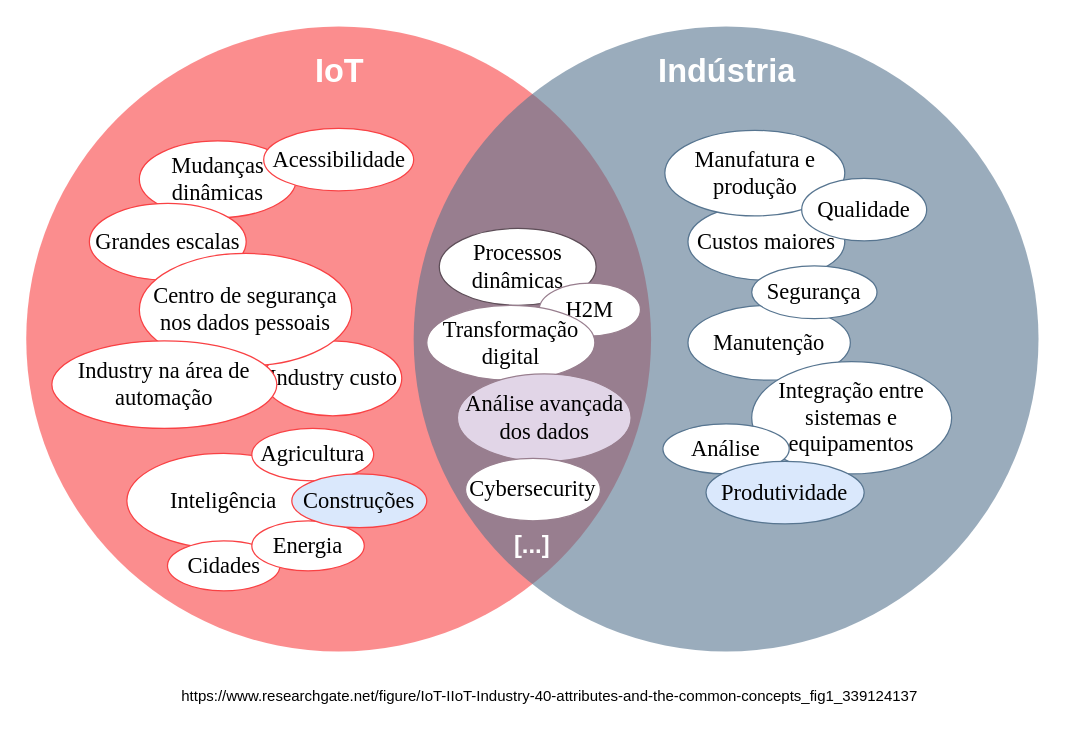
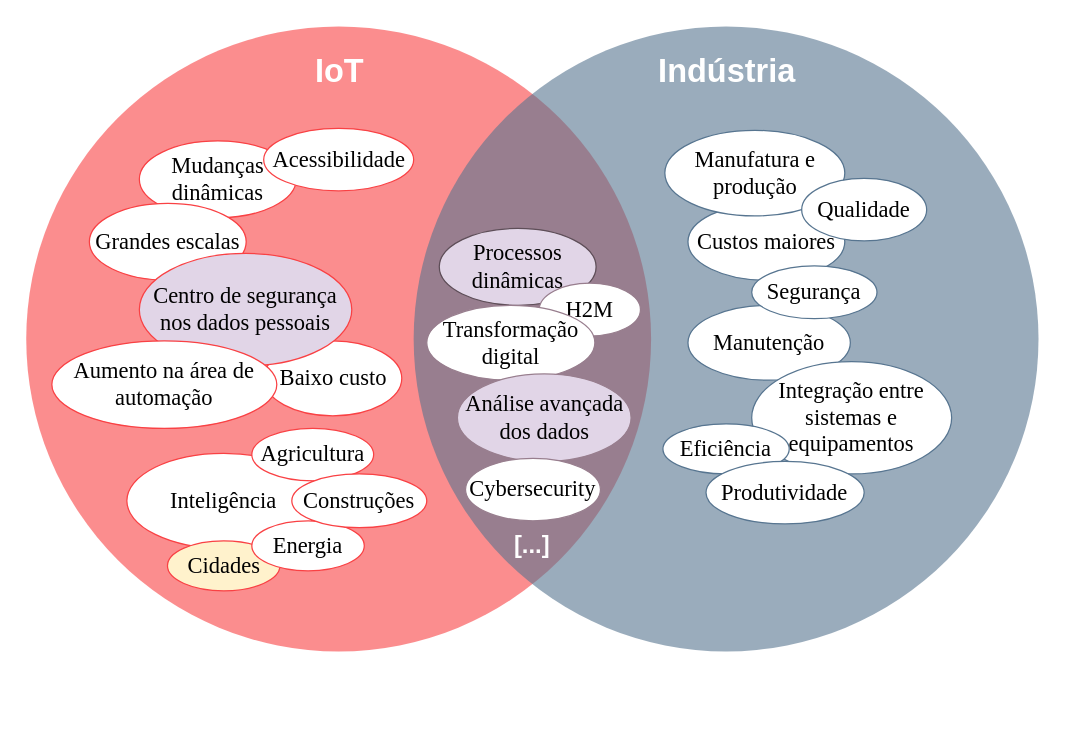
node "Processos dinâmicas": fillcolor #ffffff -> #e1d5e7
node "Centro de segurança nos dados pessoais": fillcolor #ffffff -> #e1d5e7
node "Industry custo": label "Industry custo" -> "Baixo custo"
node "Industry na área de automação": label "Industry na área de automação" -> "Aumento na área de automação"
node "Análise": label "Análise" -> "Eficiência"
node "Produtividade": fillcolor #dae8fc -> #ffffff
node "Construções": fillcolor #dae8fc -> #ffffff
node "Cidades": fillcolor #ffffff -> #fff2cc
node "https://www.researchgate.net/figure/IoT-IIoT-Industry-40-attributes-and-the-common-concepts_fig1_339124137": removed
